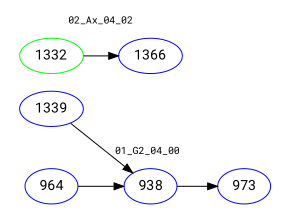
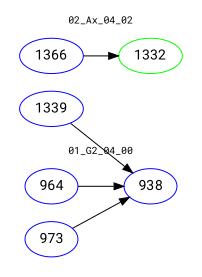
edge "1332" -> "1366": reversed
edge "938" -> "973": reversed
